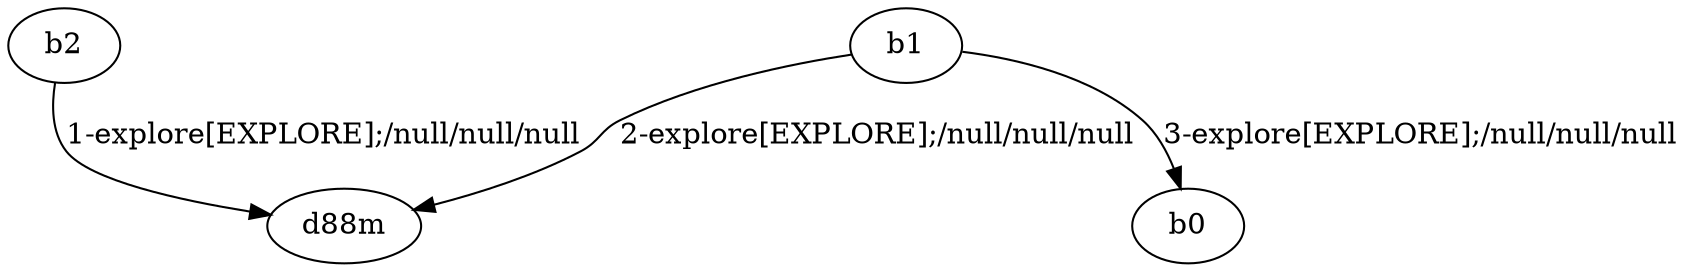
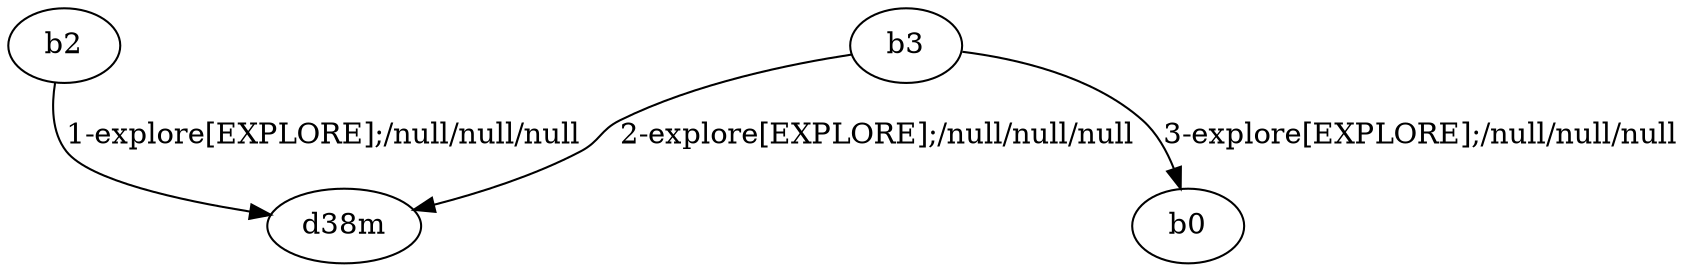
node "b1": label "b1" -> "b3"
node "d88m": label "d88m" -> "d38m"
